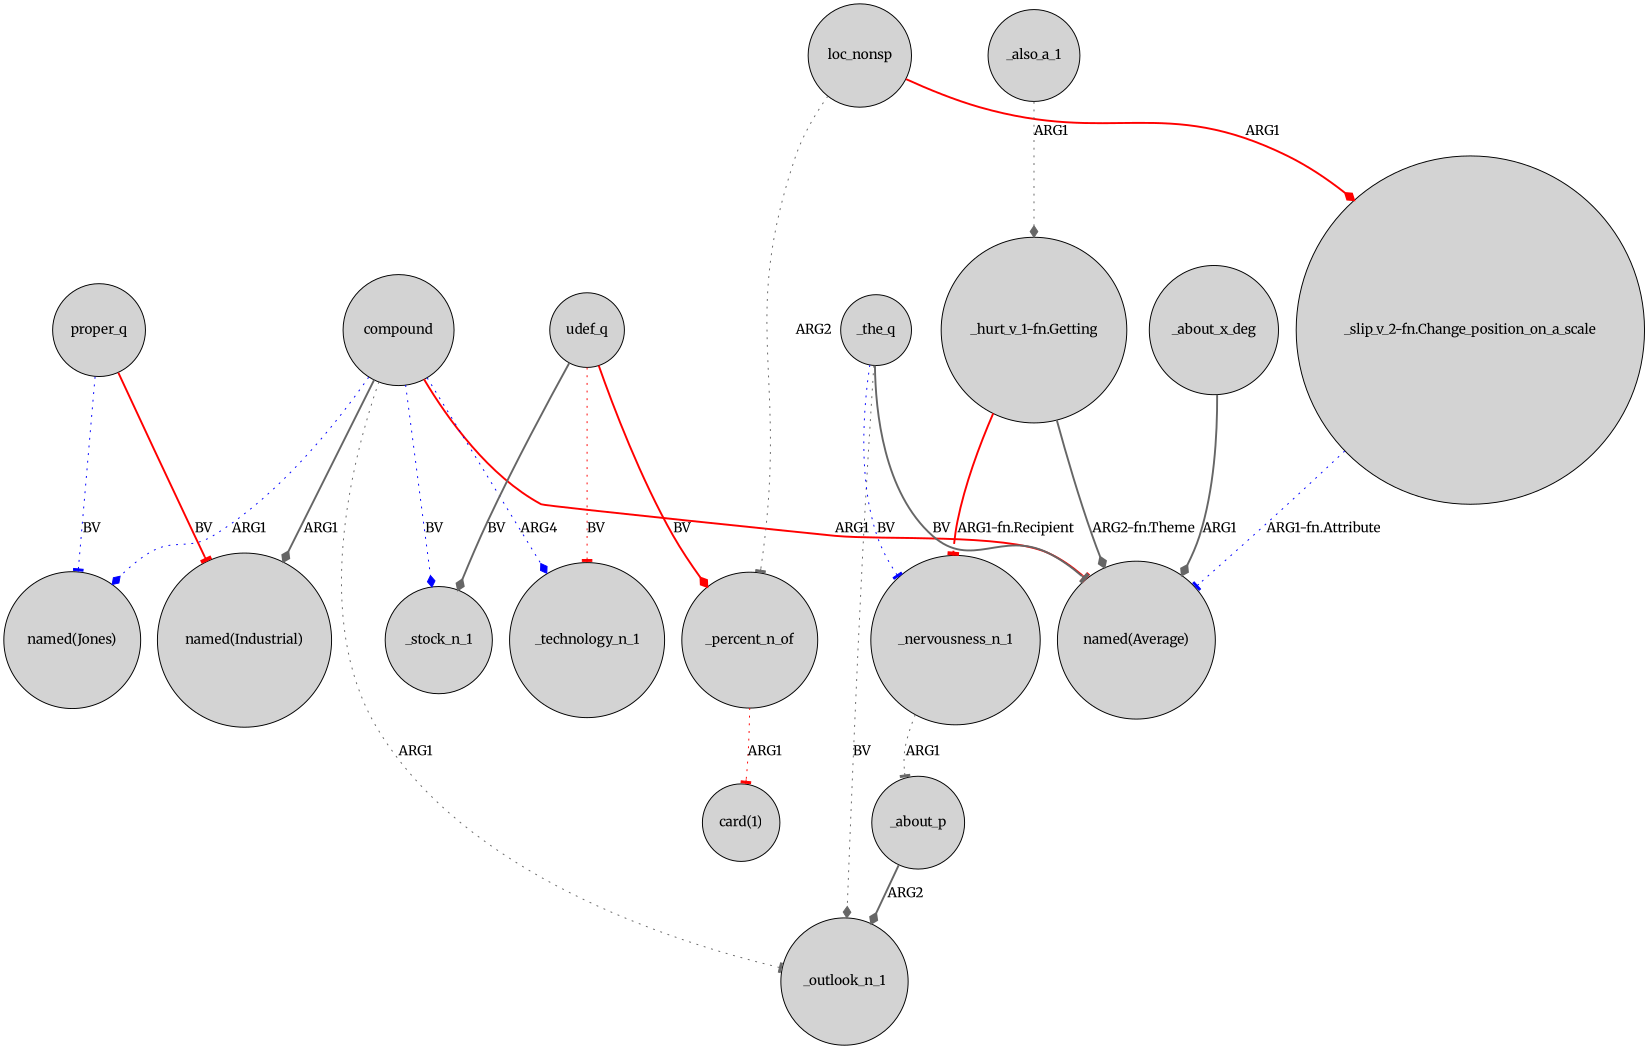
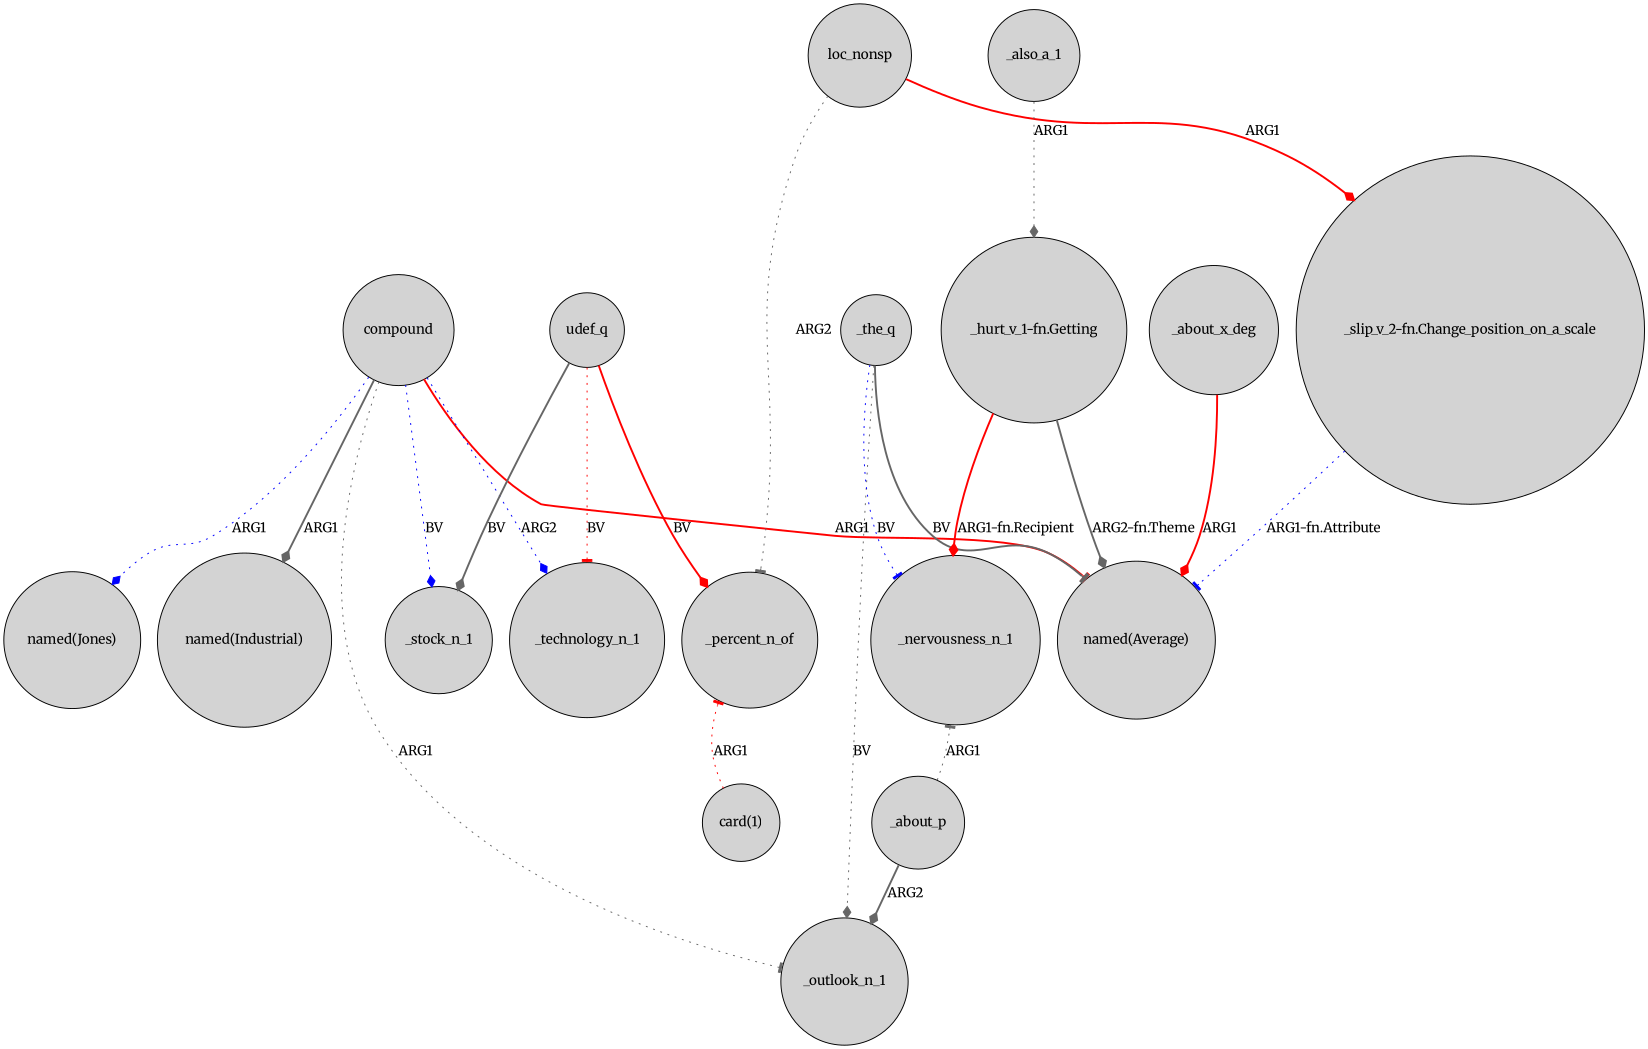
node "proper_q": removed
edge "_hurt_v_1-fn.Getting" -> "_nervousness_n_1": arrowhead tee -> diamond
edge "_about_x_deg" -> "named(Average)": color gray40 -> red
edge "compound" -> "_technology_n_1": label "ARG4" -> "ARG2"
edge "_nervousness_n_1" -> "_about_p": reversed
edge "_percent_n_of" -> "card(1)": reversed
